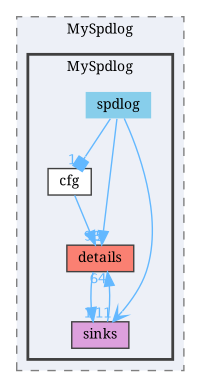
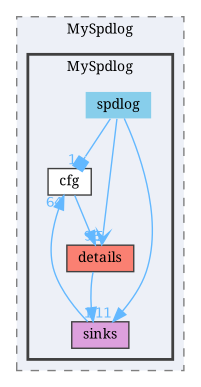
edge "spdlog" -> "details": arrowhead normal -> vee
edge "spdlog" -> "sinks": arrowhead vee -> normal
edge "sinks" -> "details": now "sinks" -> "cfg"
